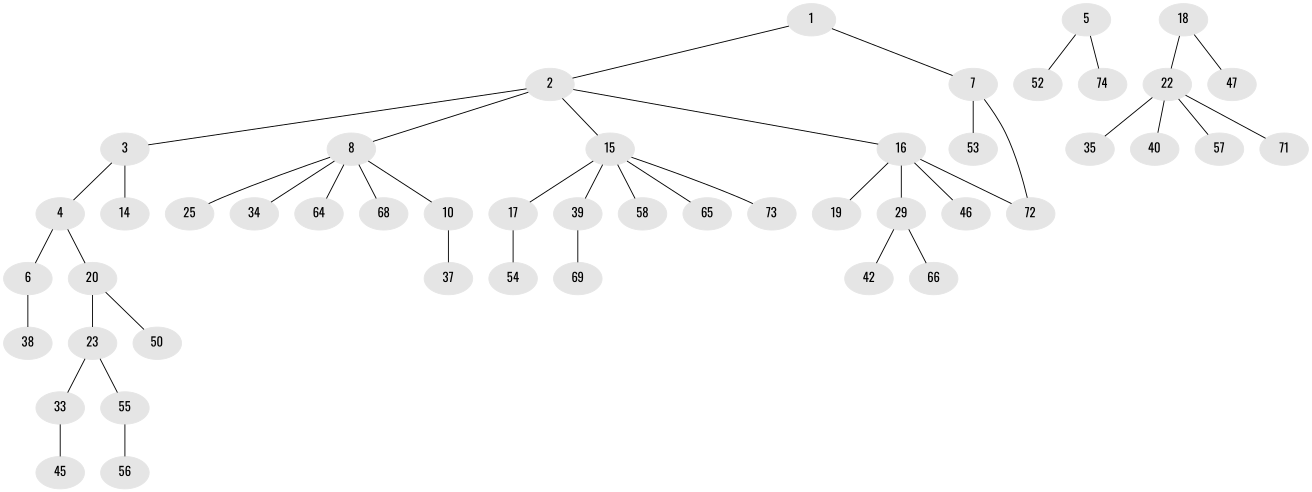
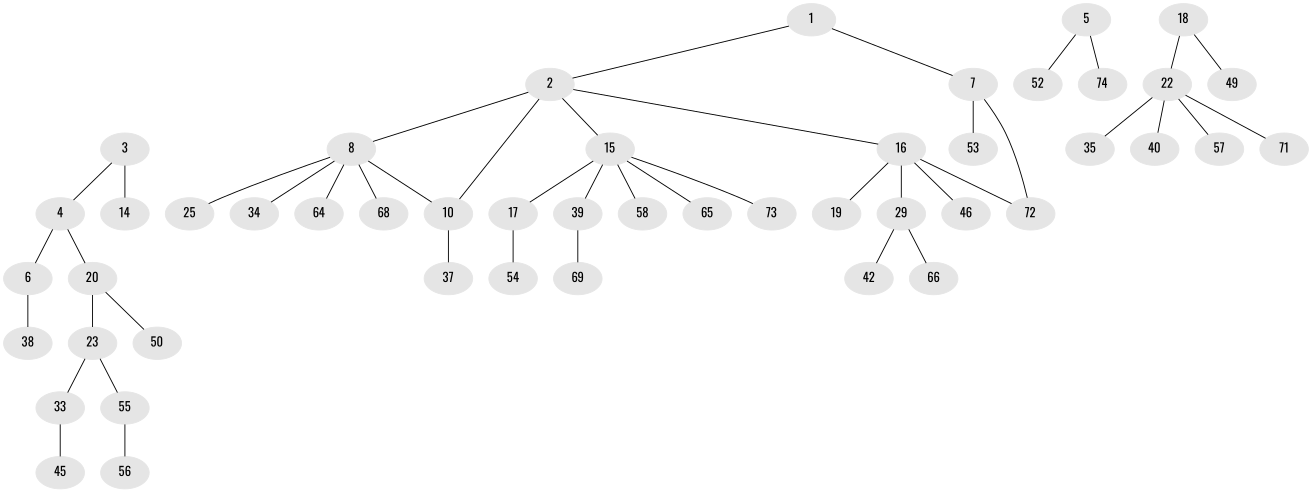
node "47": label "47" -> "49"
edge "2" -- "3": now "2" -- "10"
